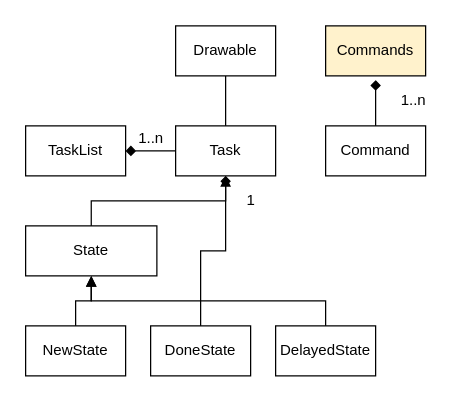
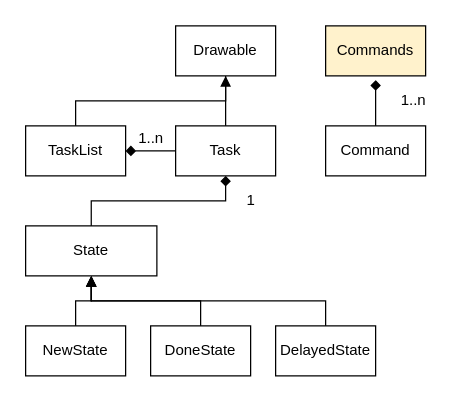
edge "TaskList" -> "Drawable": added
edge "DoneState" -> "Task": now "DoneState" -> "State"
